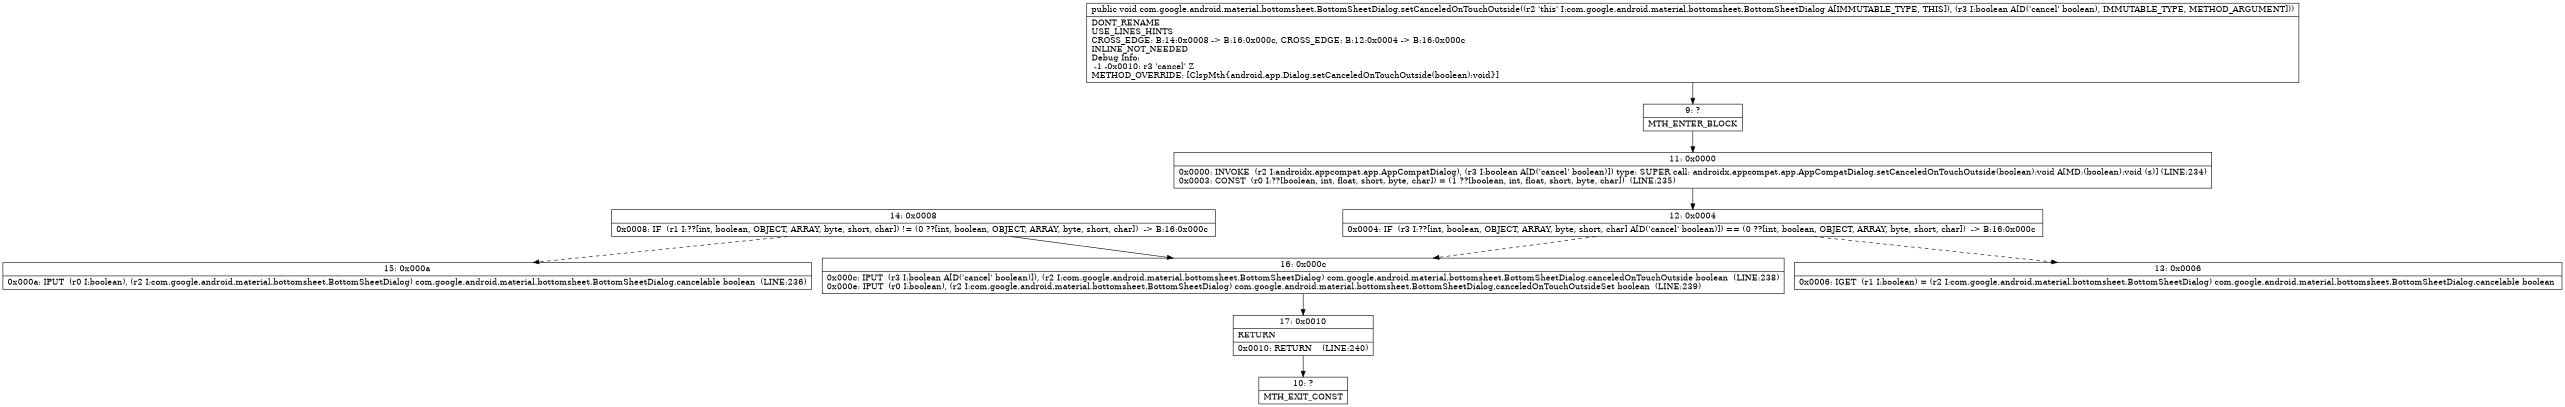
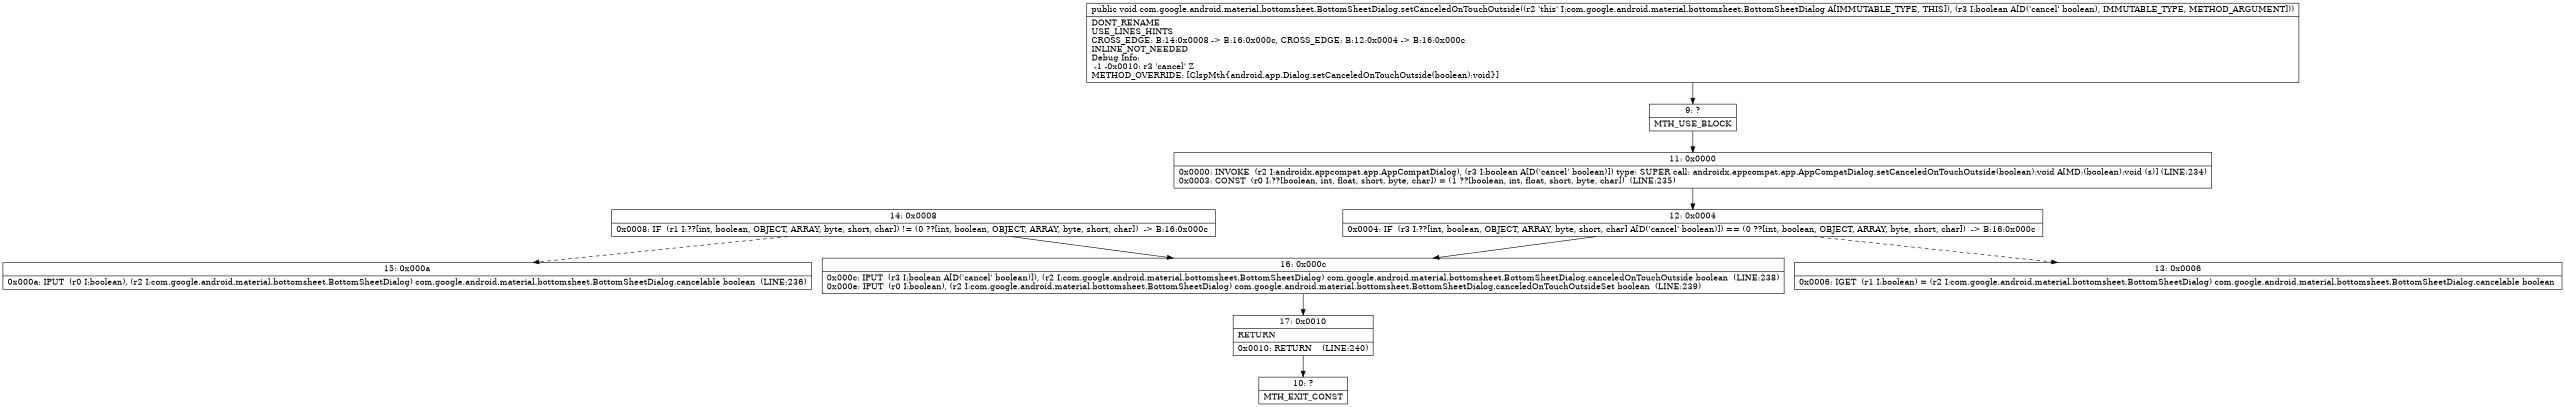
node "9: ?": text "MTH_ENTER_BLOCK" -> "MTH_USE_BLOCK"
edge "12: 0x0004" -> "16: 0x000c": style dashed -> solid
